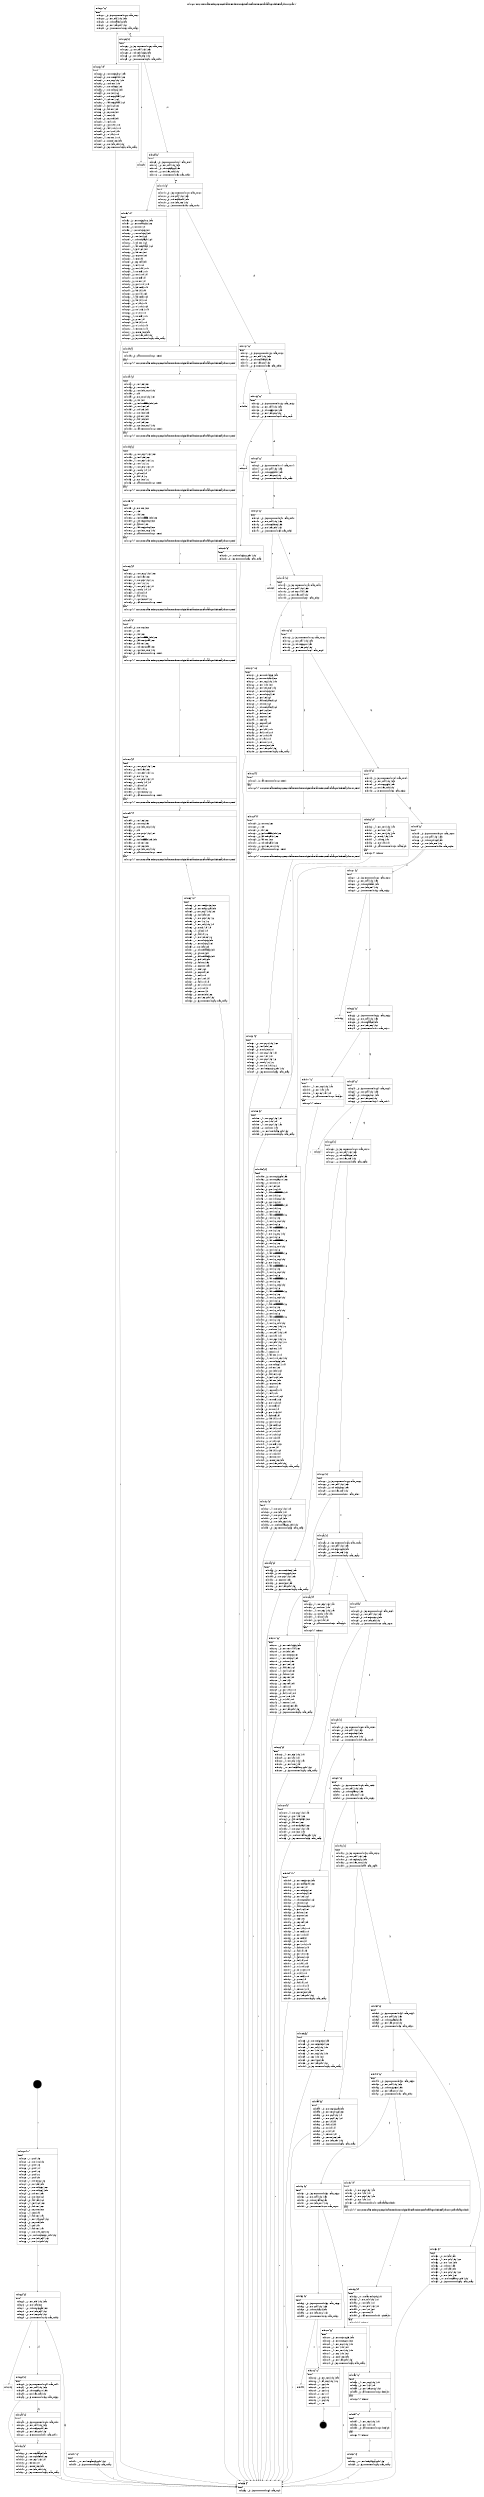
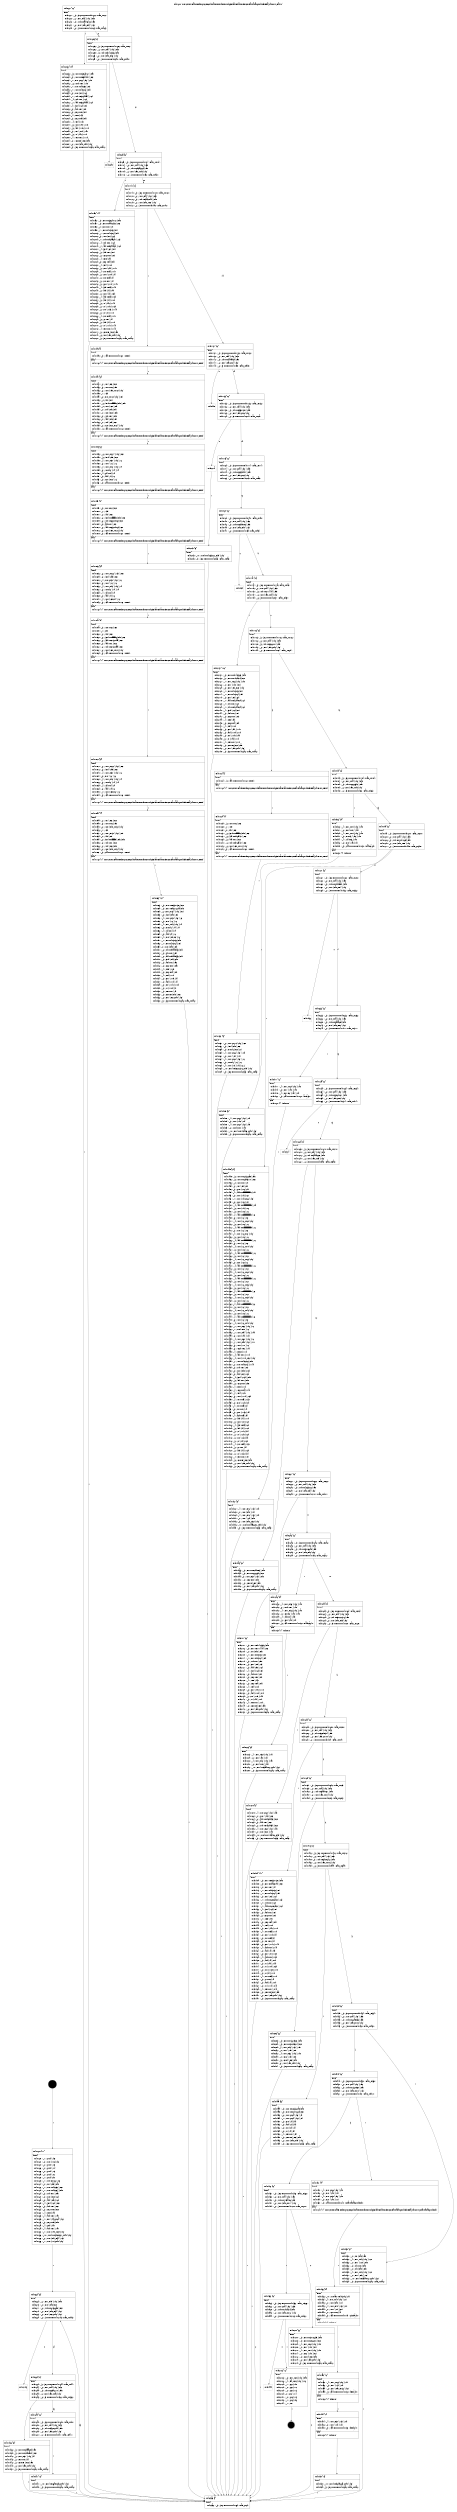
edge "0x4016ab [28]" -> "0x401b38 [30]": now "0x4016ab [28]" -> "0x401f41 [15]"
